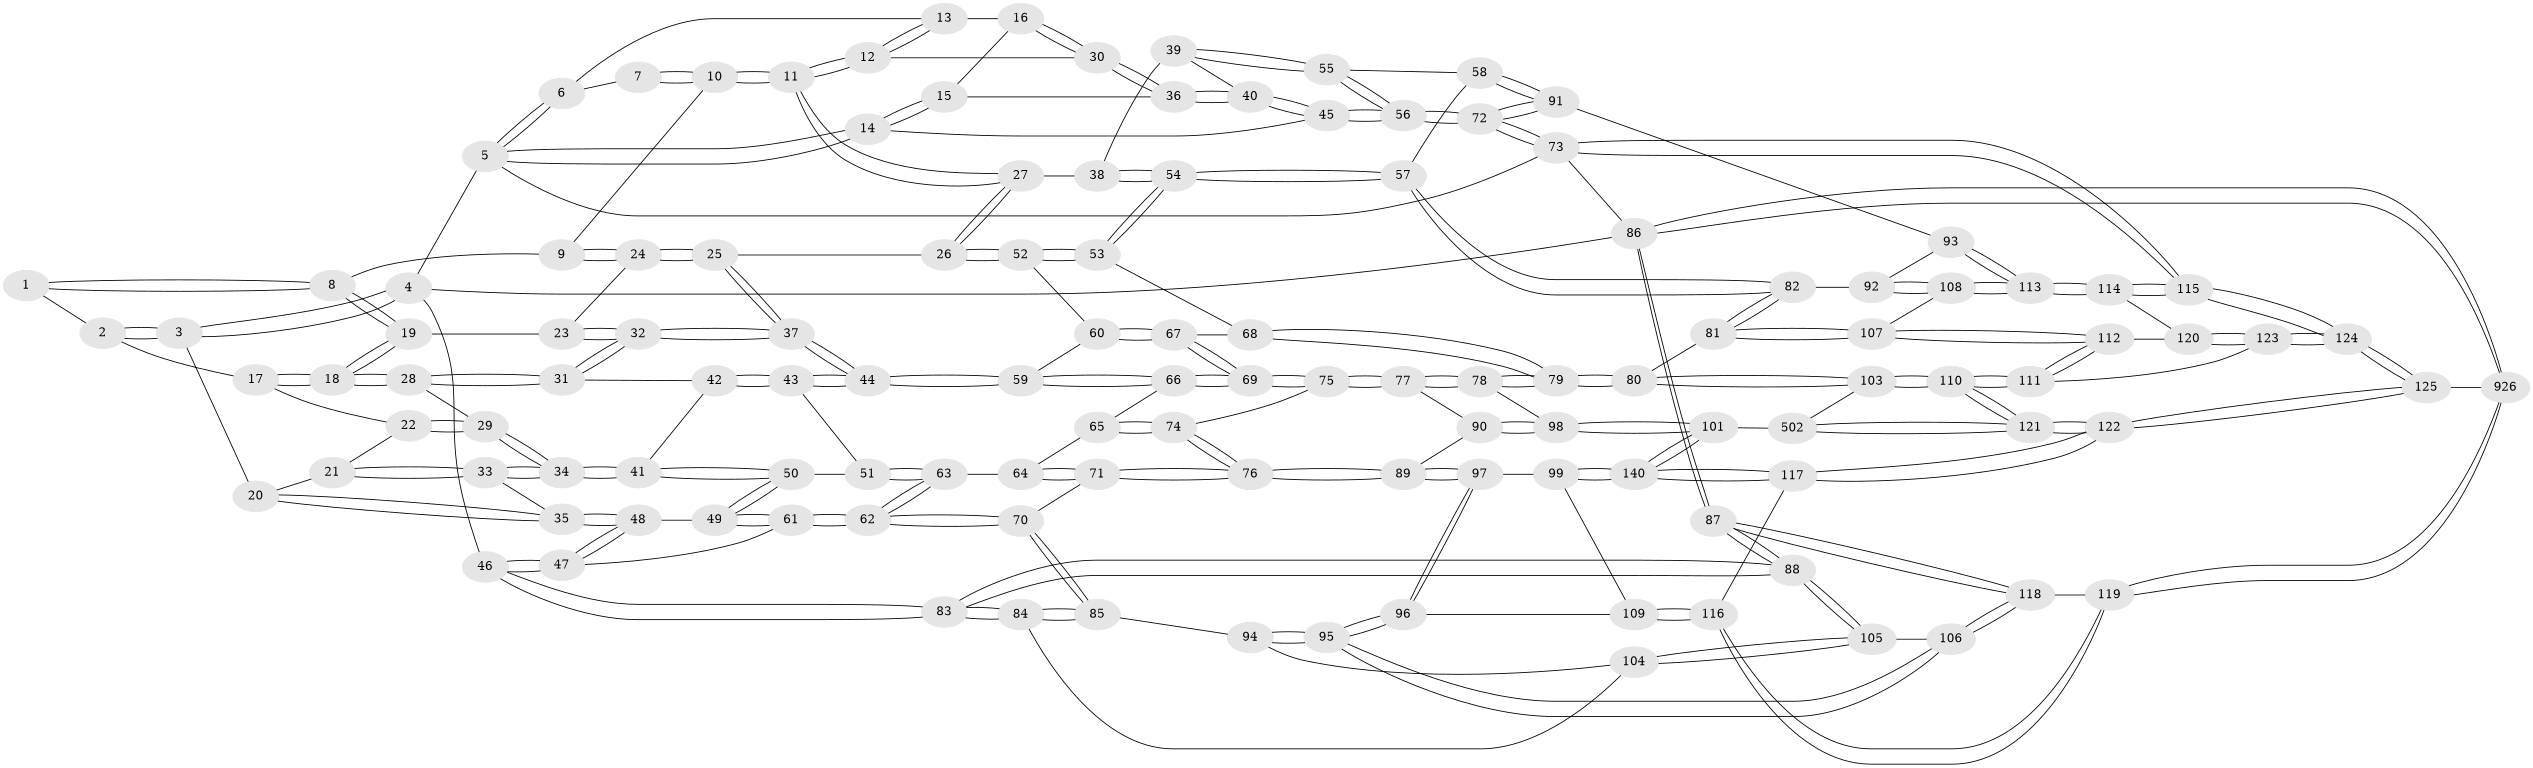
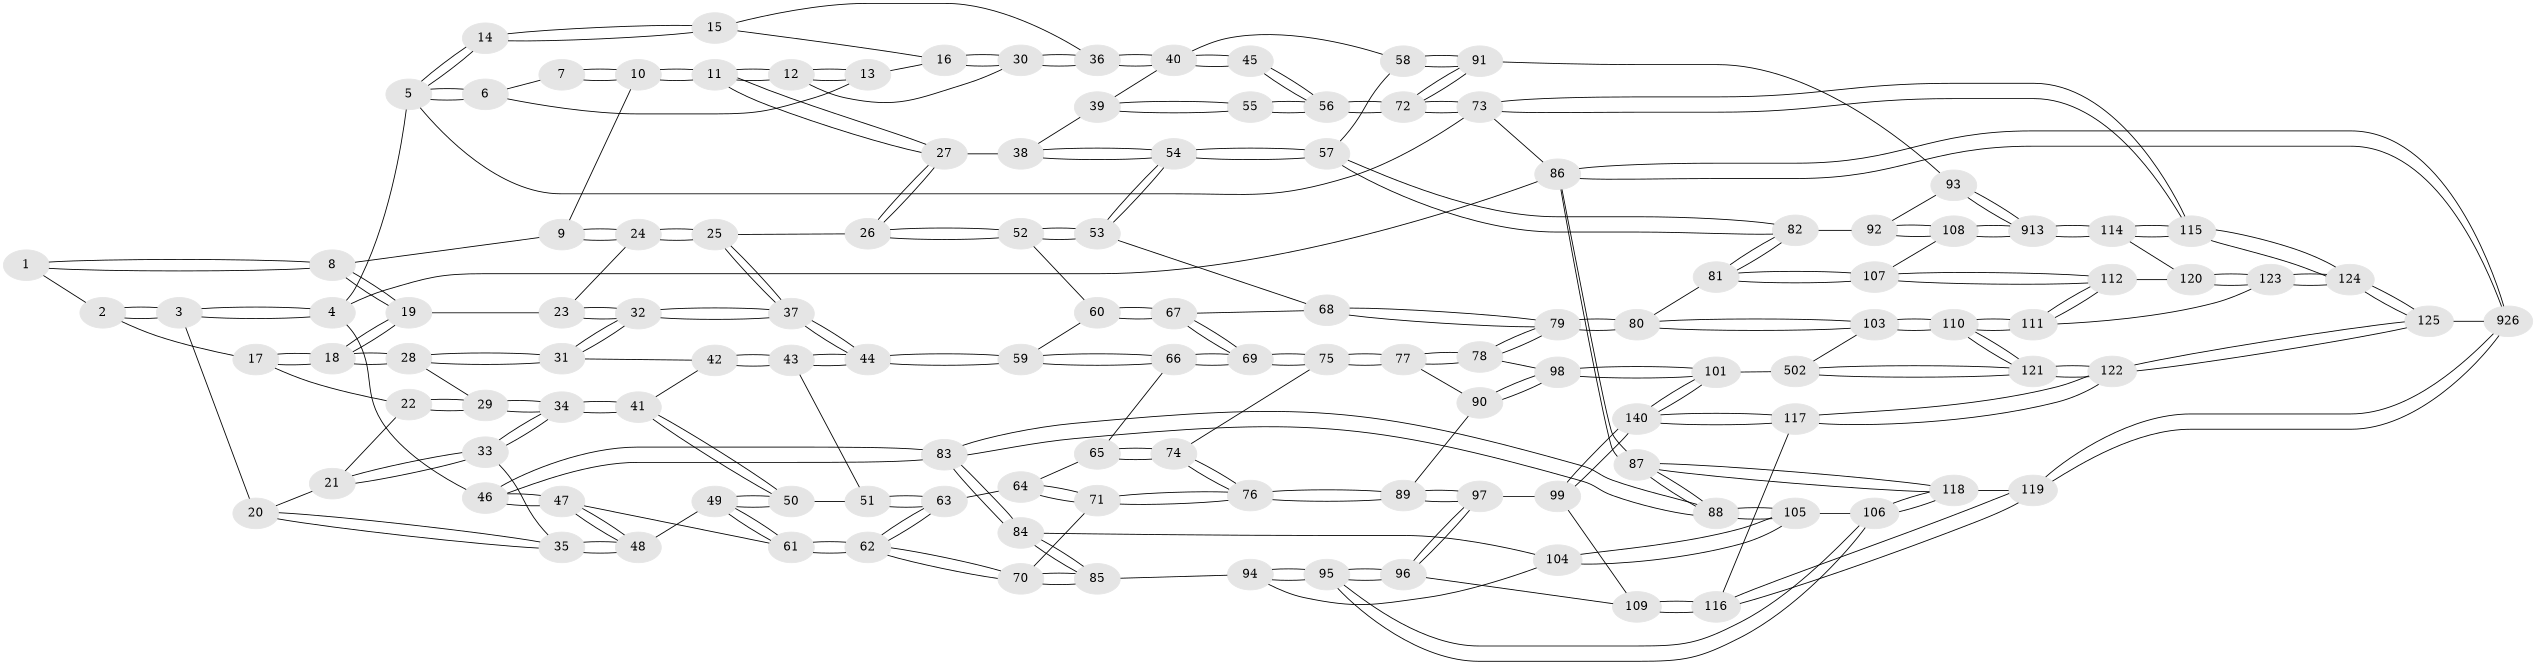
edge "55" -- "58": now "40" -- "58"
edge "45" -- "14": removed
node "113": label "113" -> "913"
